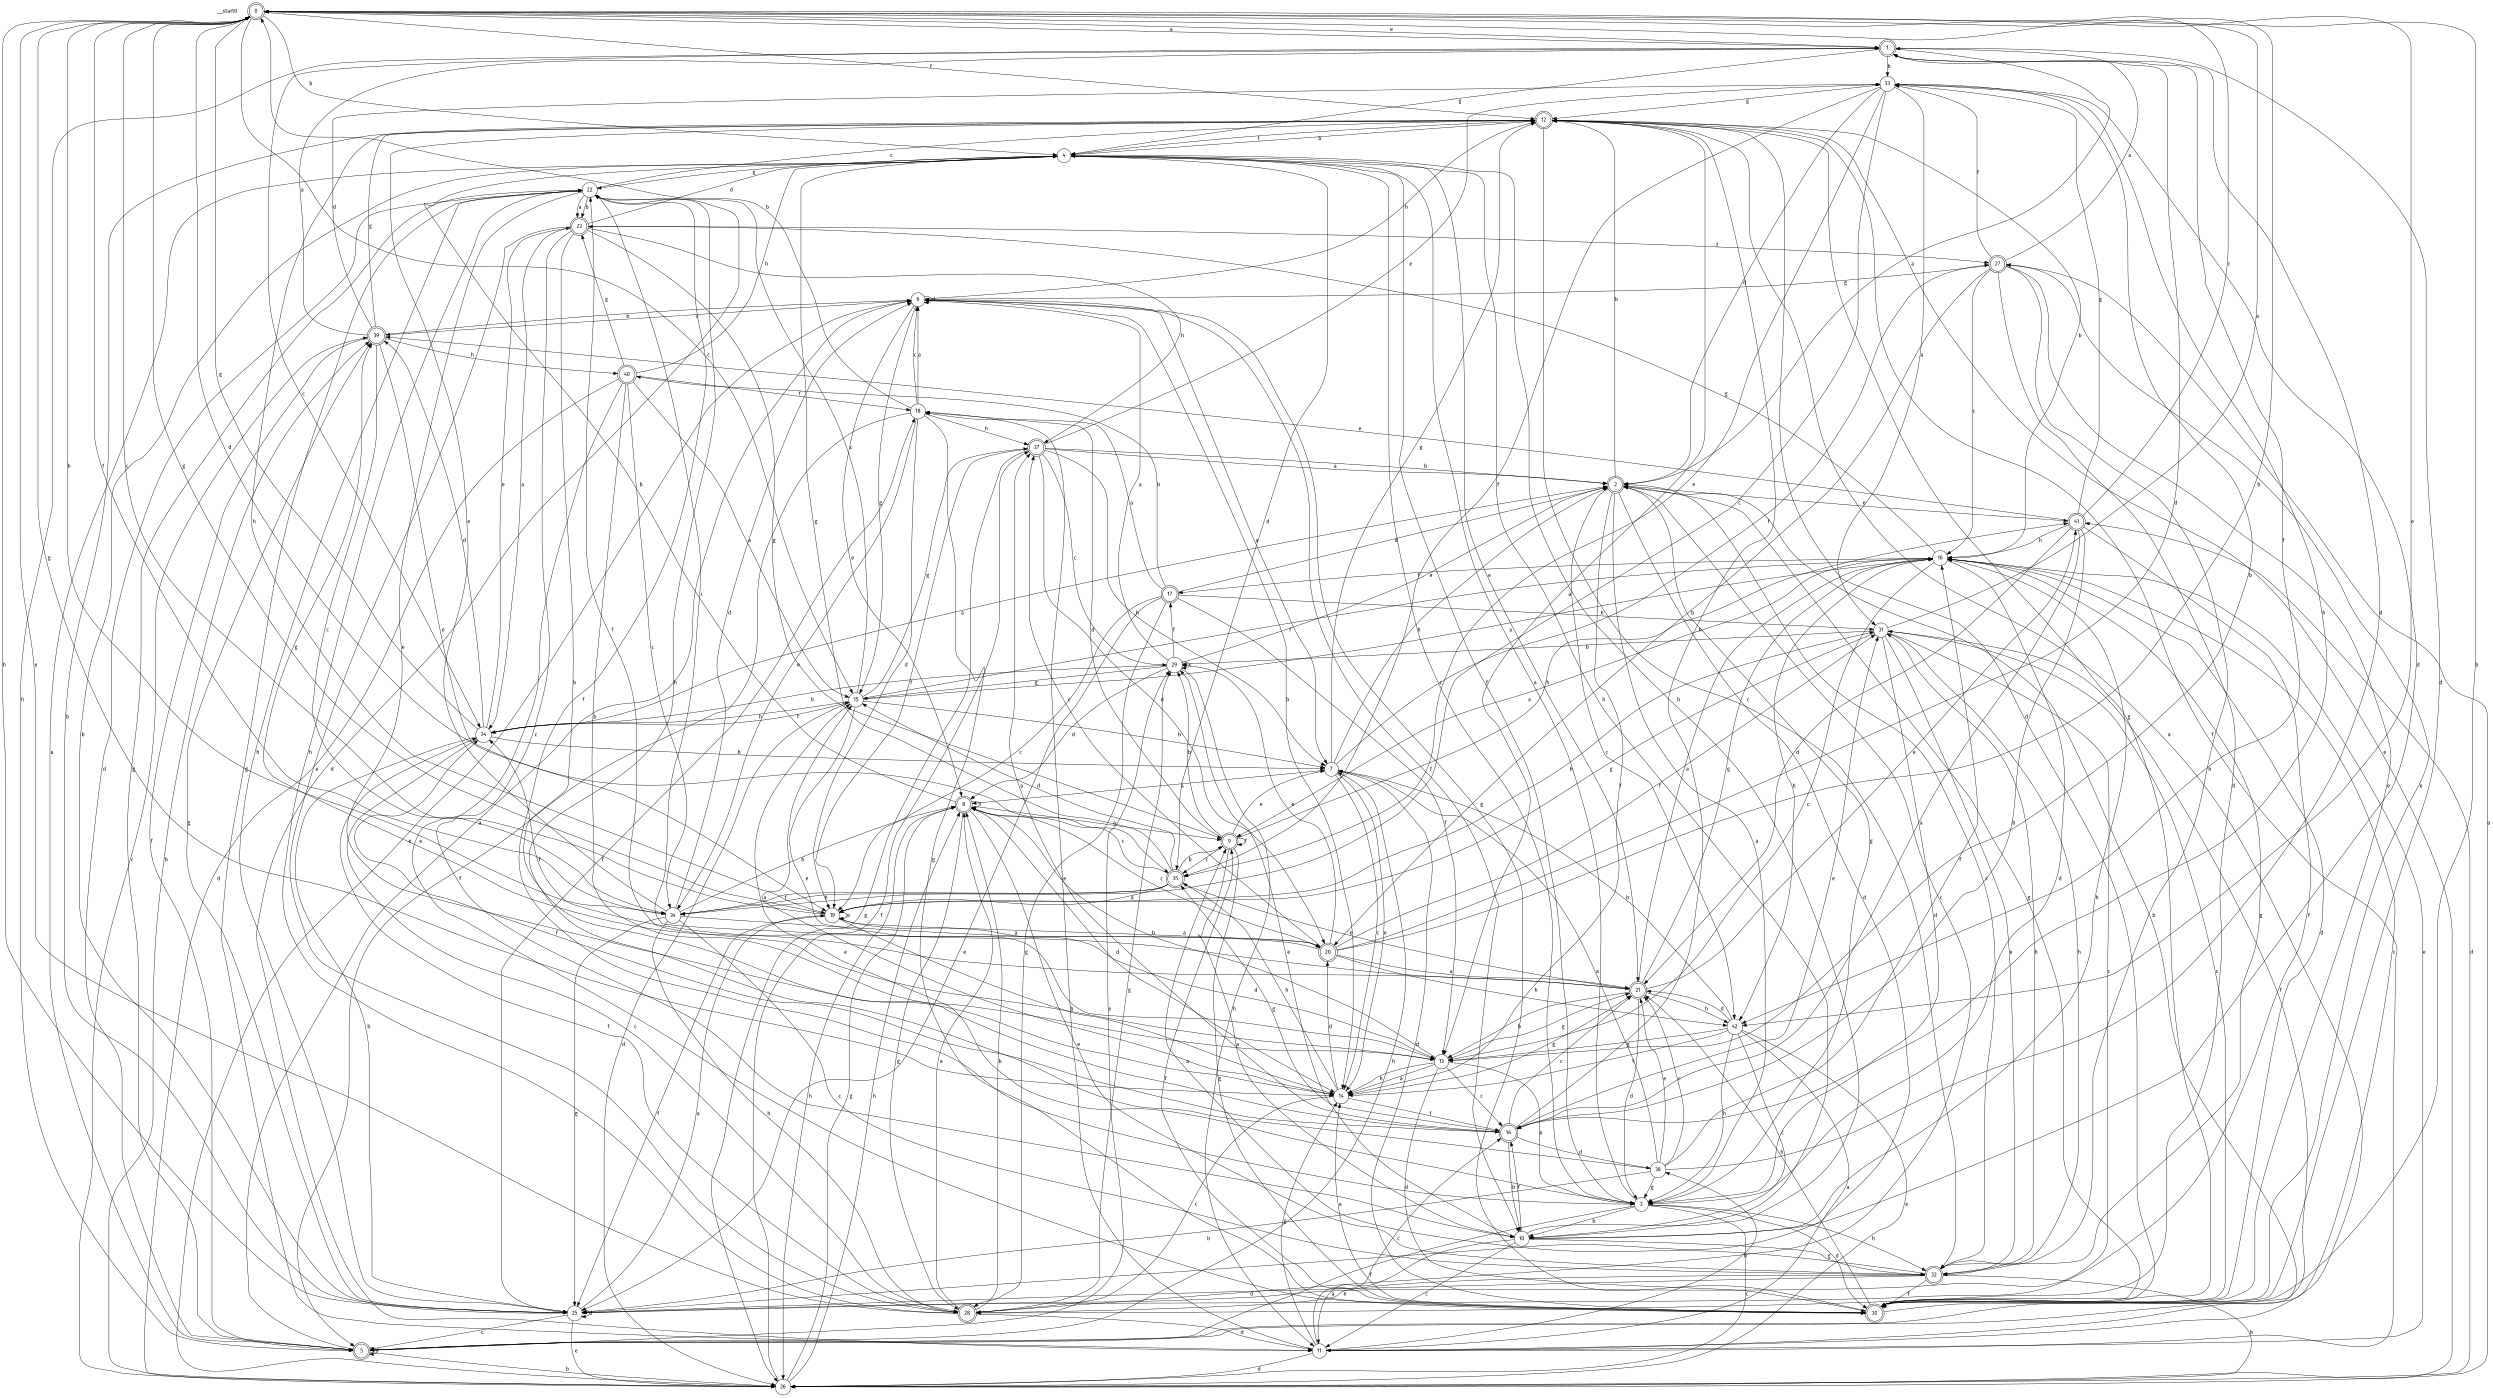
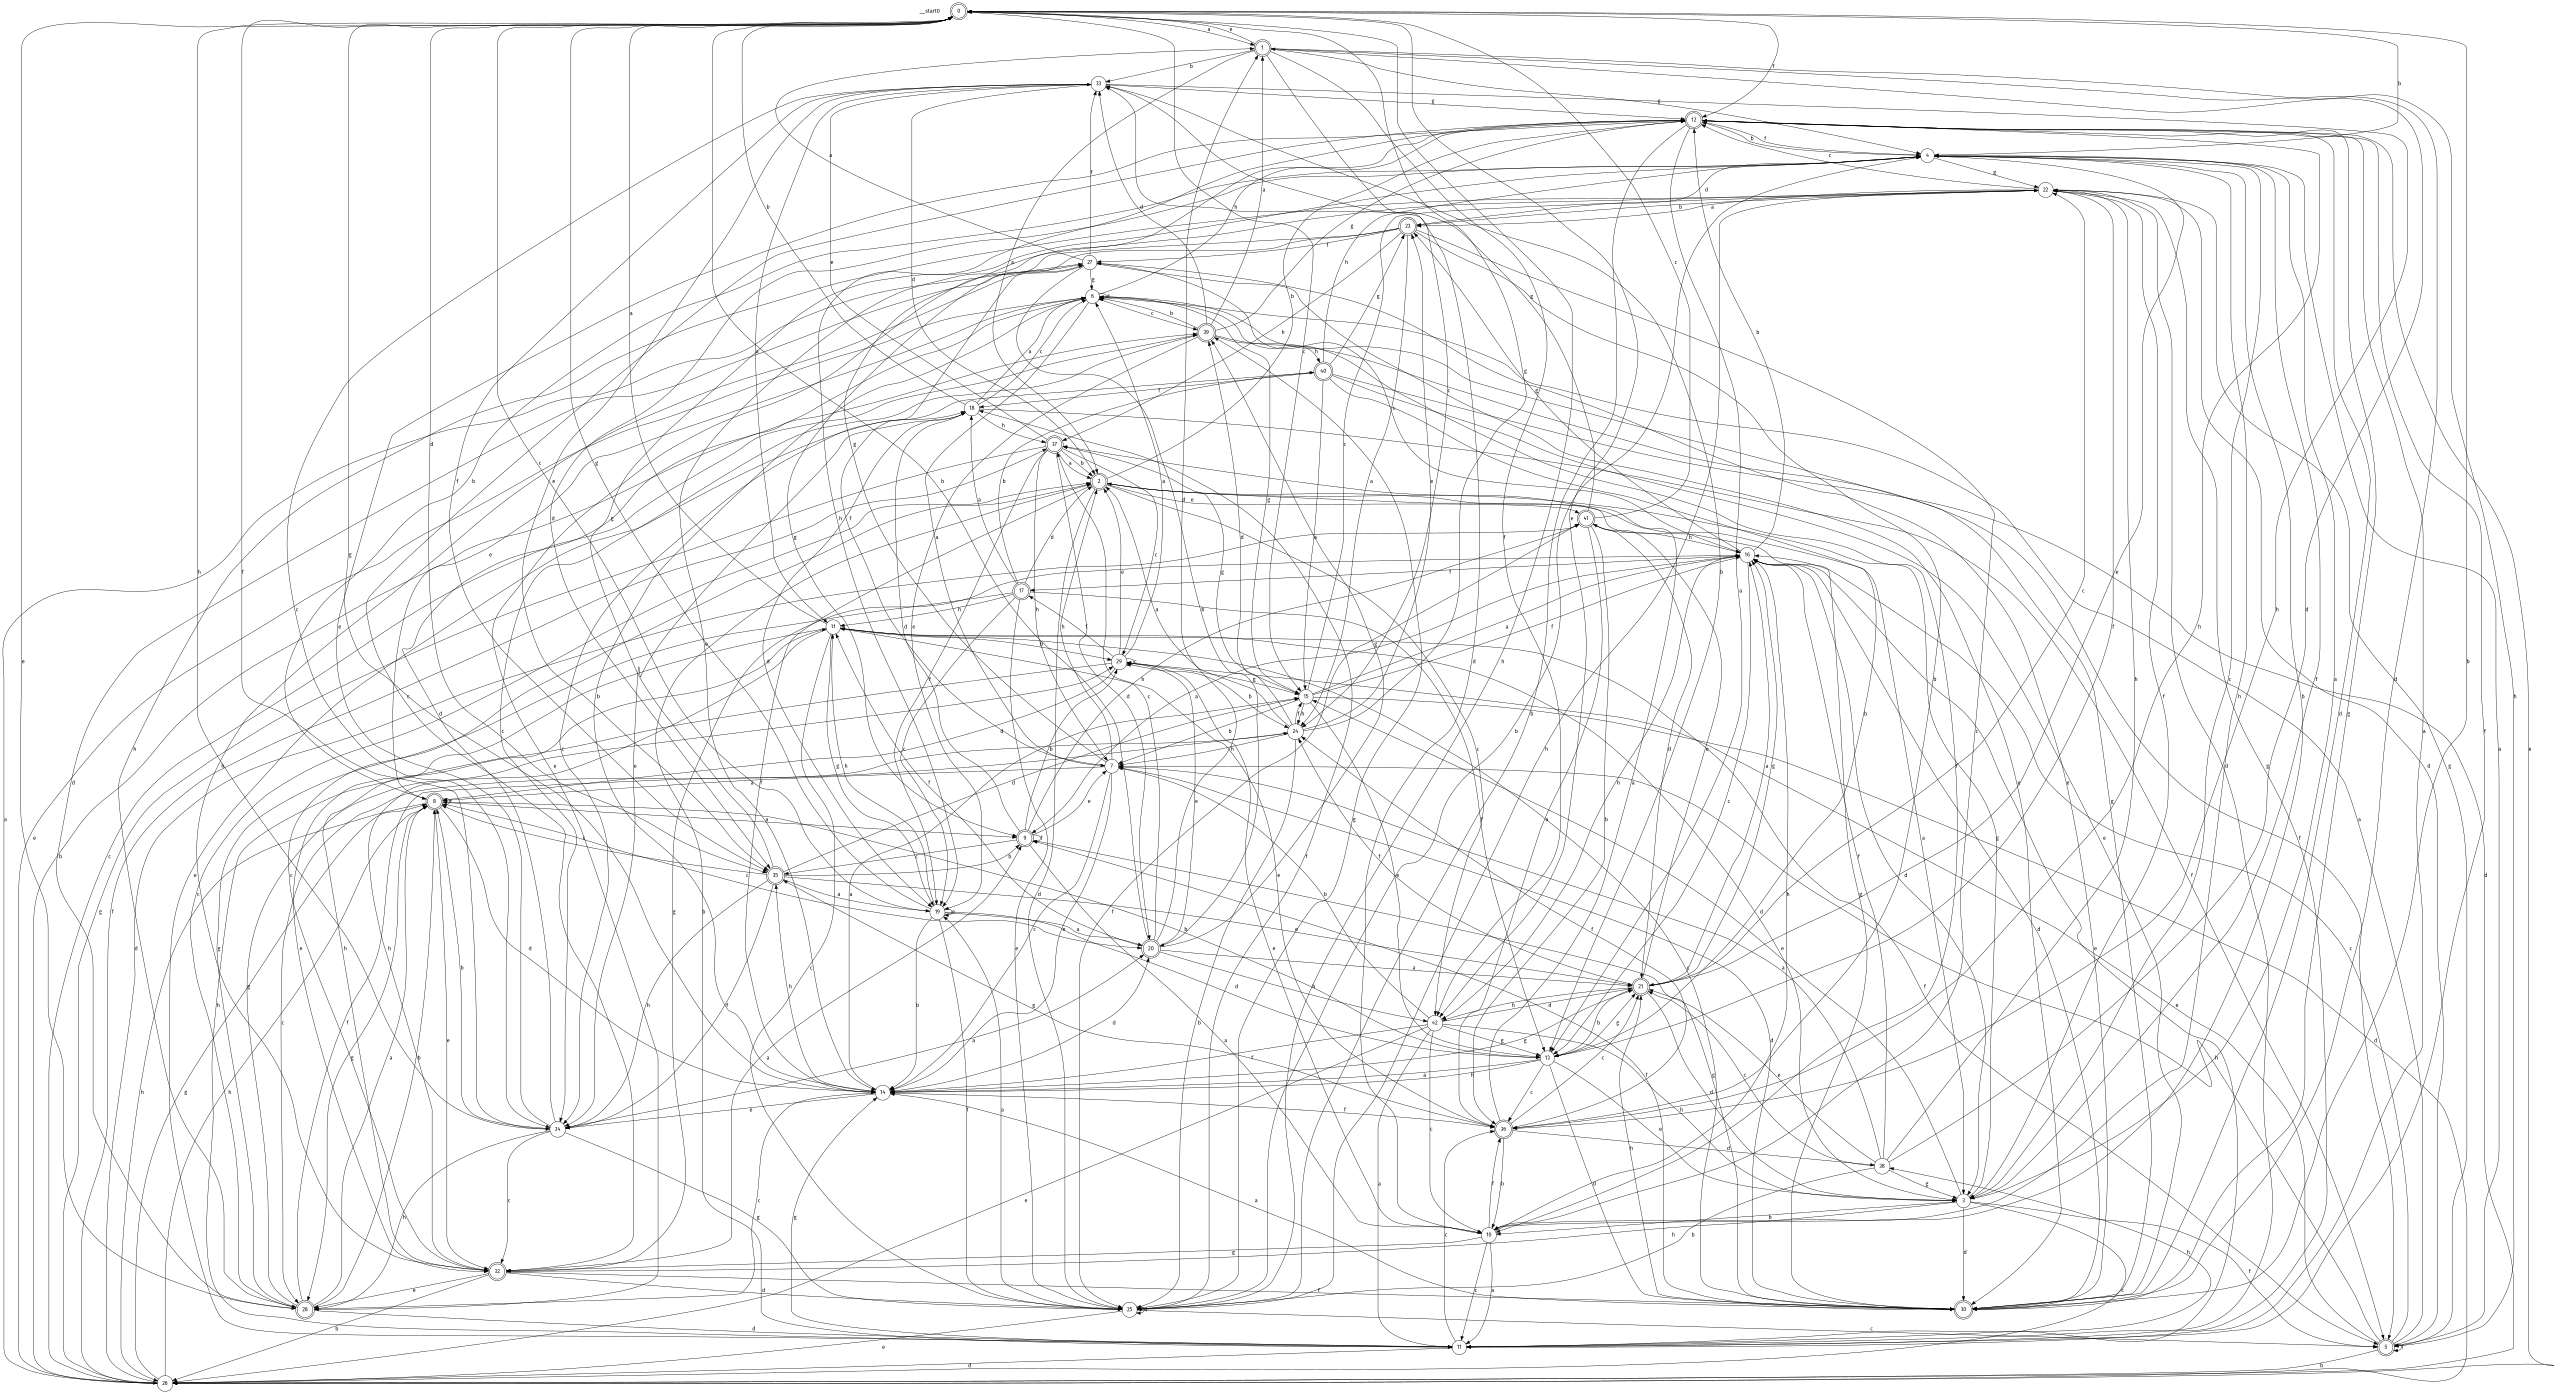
node "27": shape doublecircle -> circle
edge "41" -> "39": removed, label "e"
edge "14" -> "34": added, label "e"
edge "18" -> "30": removed, label "g"
